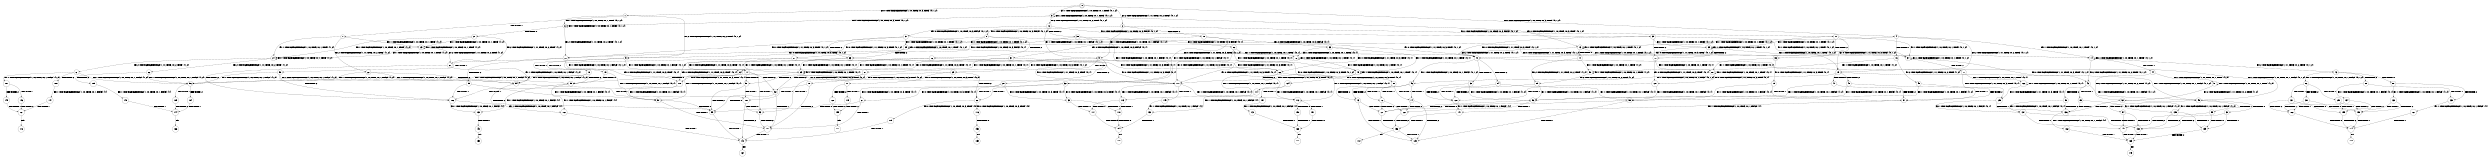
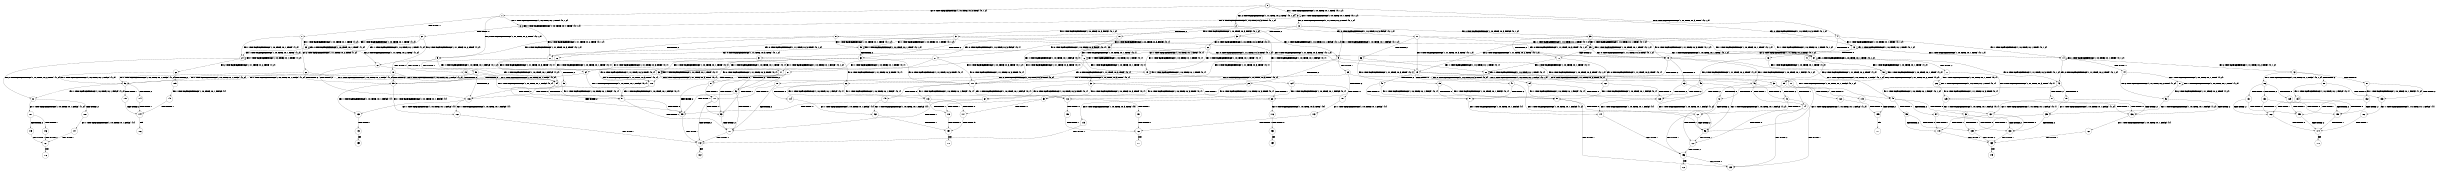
edge "26" -> "66": removed, label "EX !0 !ATOMIC_EXCH_BRANCH (1, +1, TRUE, +0, 3, TRUE) !{0, 1}"
edge "61" -> "56": reversed
edge "96" -> "121": reversed
